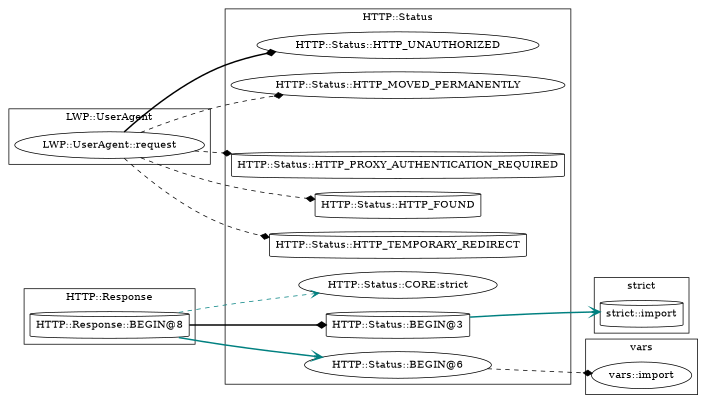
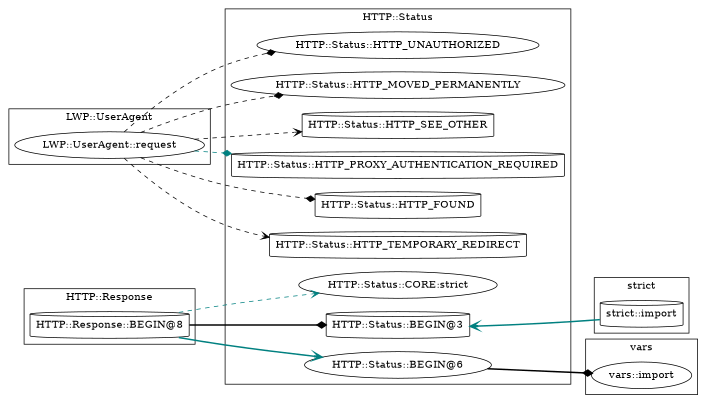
edge "LWP::UserAgent::request" -> "HTTP::Status::HTTP_UNAUTHORIZED": style bold -> dashed
node "HTTP::Status::HTTP_SEE_OTHER": added
edge "LWP::UserAgent::request" -> "HTTP::Status::HTTP_PROXY_AUTHENTICATION_REQUIRED": color black -> teal
edge "LWP::UserAgent::request" -> "HTTP::Status::HTTP_TEMPORARY_REDIRECT": arrowhead diamond -> vee
edge "HTTP::Status::BEGIN@3" -> "strict::import": reversed
edge "HTTP::Status::BEGIN@6" -> "vars::import": style dashed -> bold
